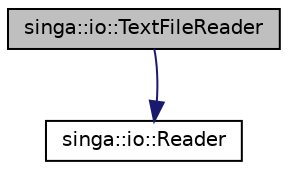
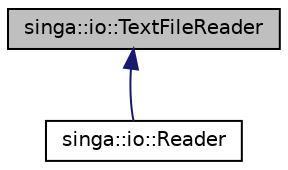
edge "singa::io::TextFileReader" -> "singa::io::Reader": reversed
